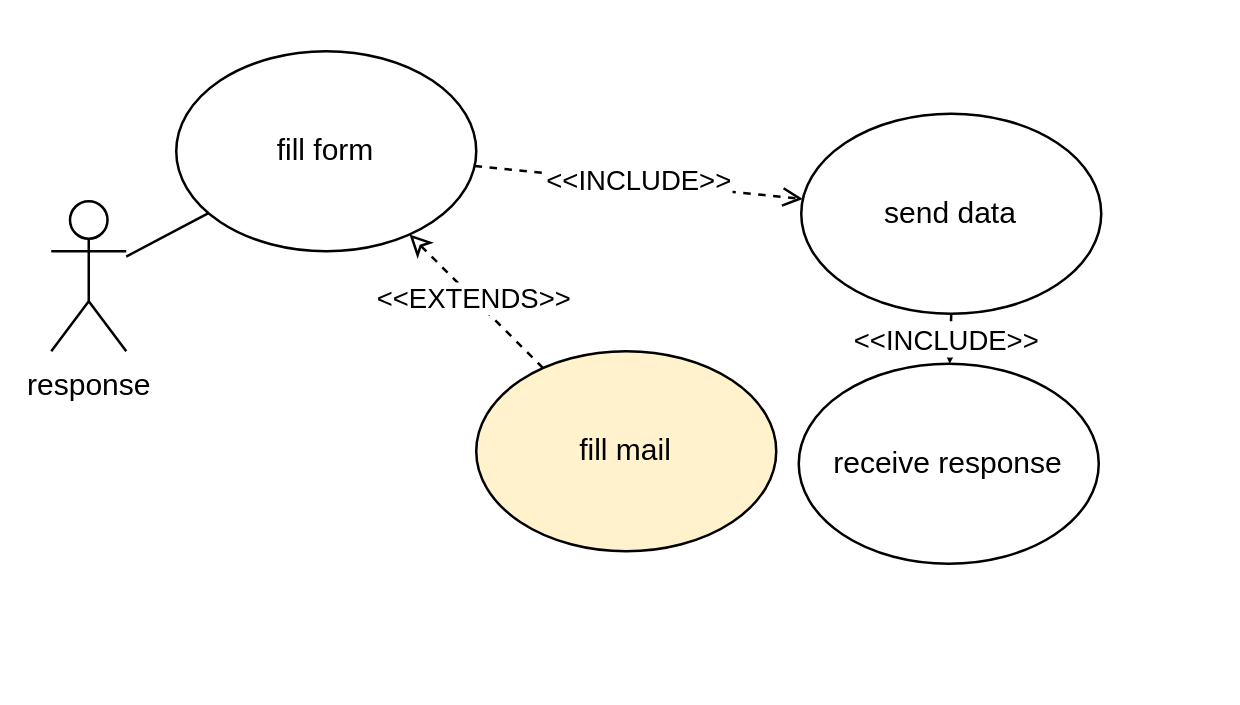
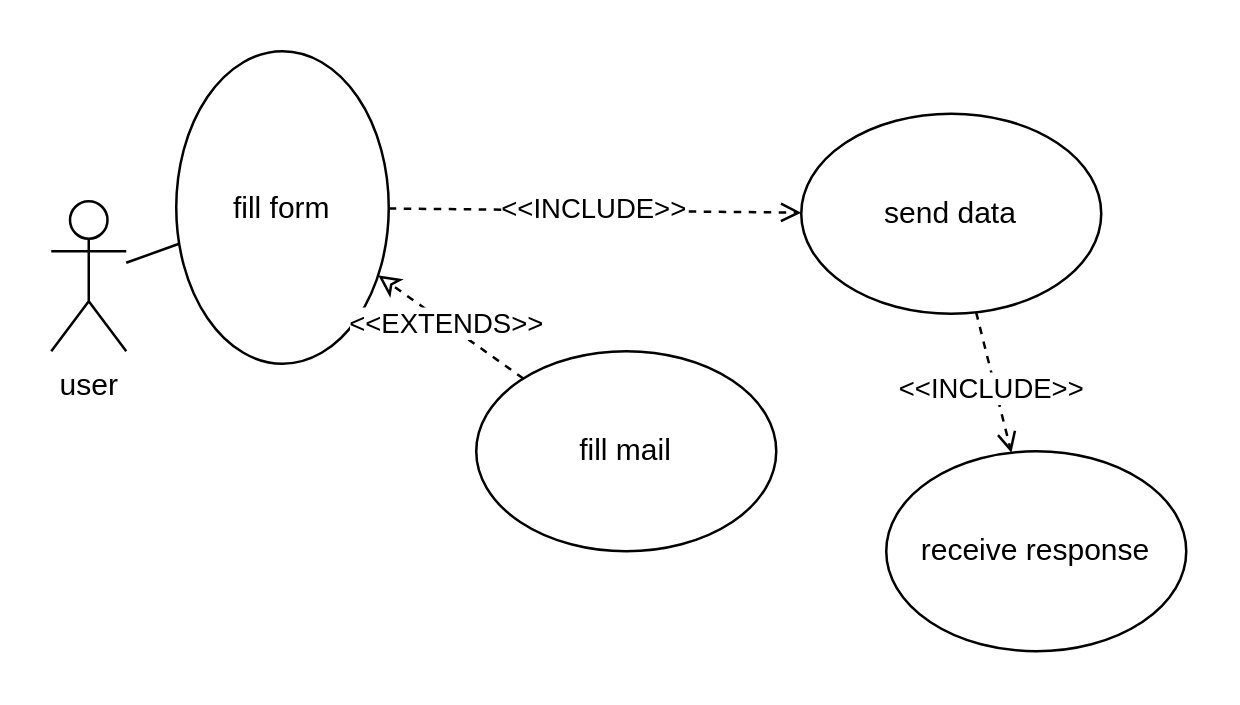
node "fill form": size 300x200 -> 213x313
node "response": label "response" -> "user"
node "fill mail": fillcolor #fff2cc -> #ffffff
node "receive response": moved (949, 464) -> (1036, 551)
